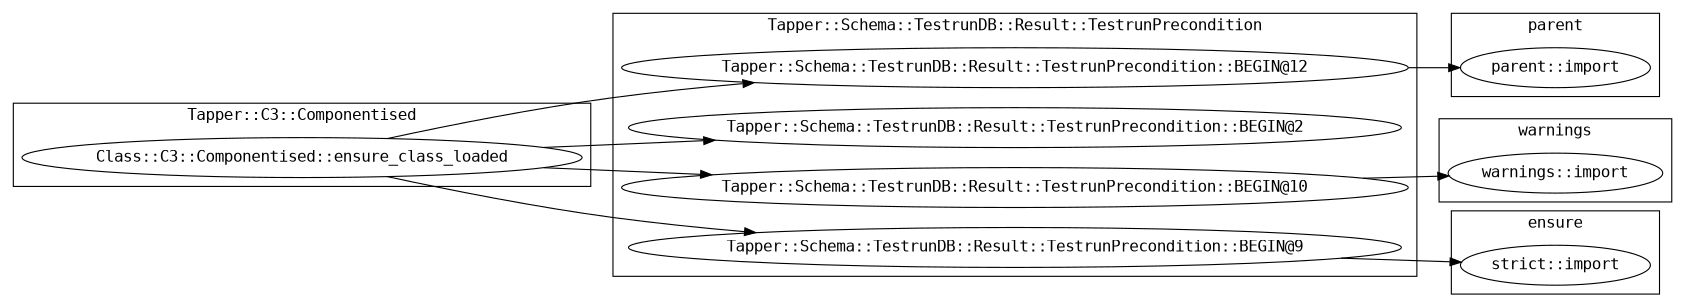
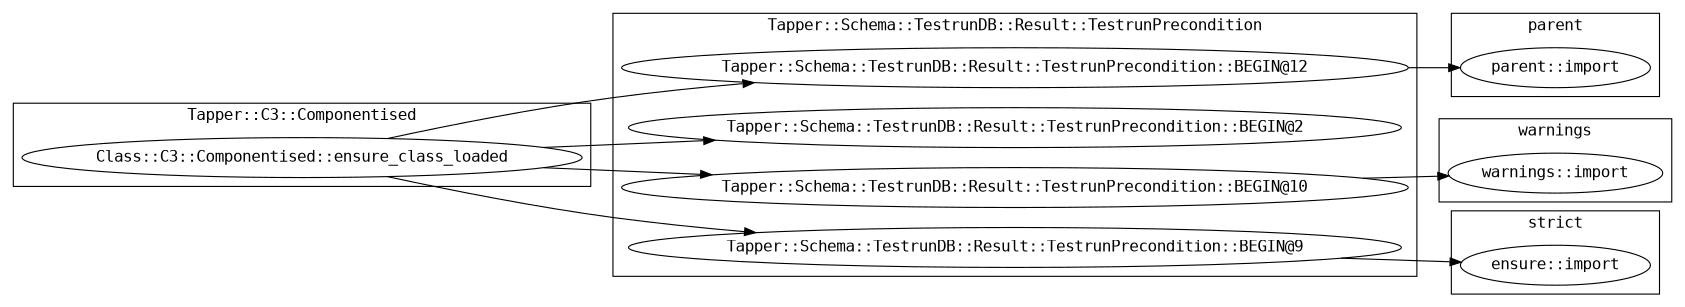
cluster "ensure": label "ensure" -> "strict"
node "strict::import": label "strict::import" -> "ensure::import"
